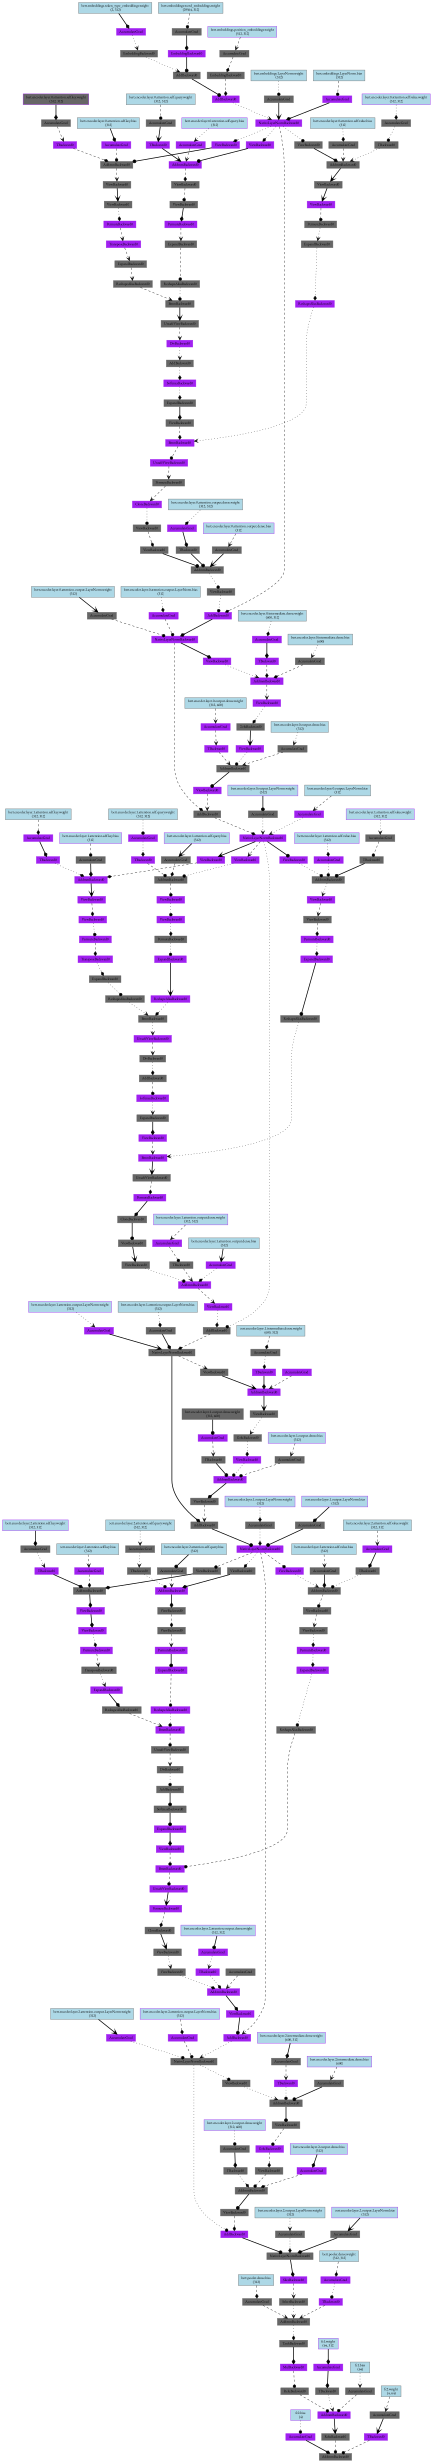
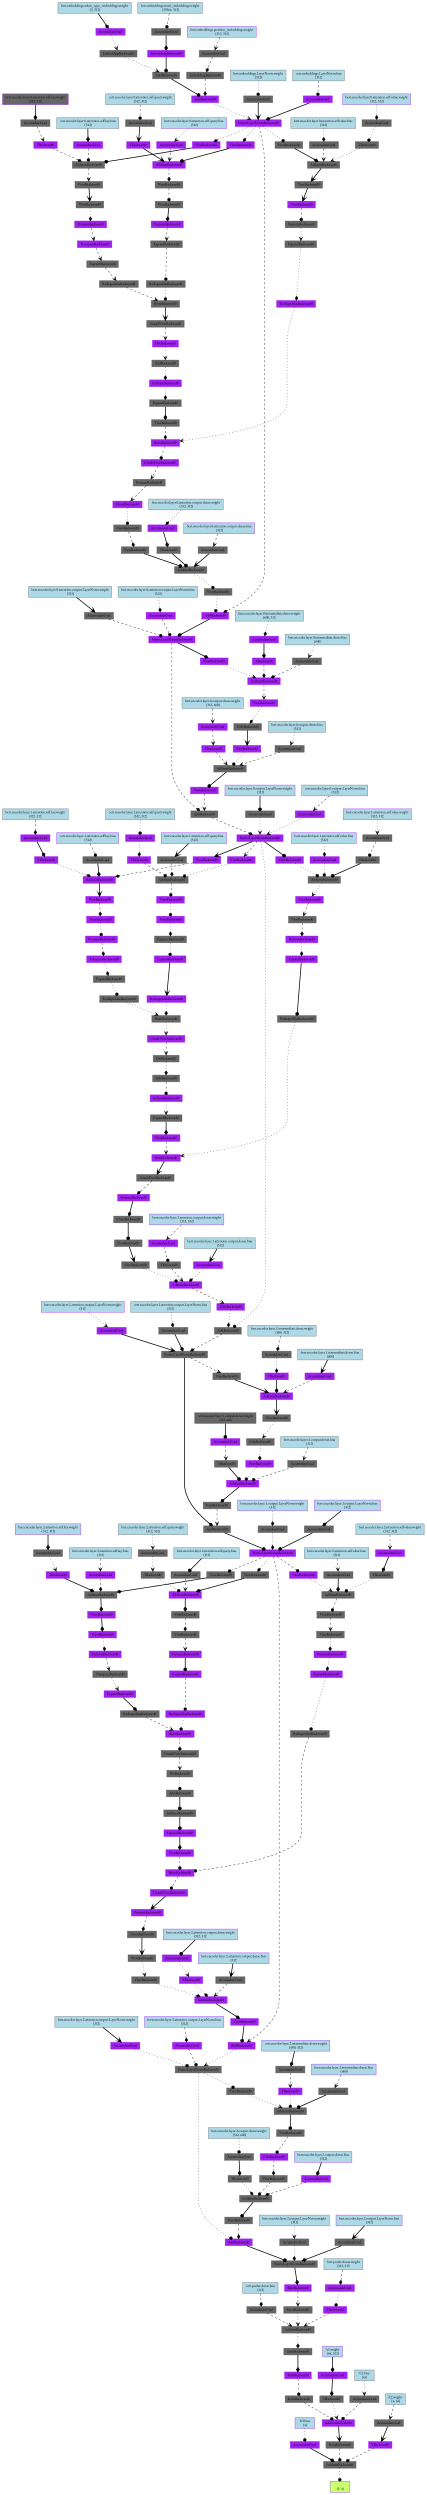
node "bert.encoder.layer.1.intermediate.dense.bias (600)": added
node "bert.encoder.layer.1.output.dense.bias (312)": color purple -> gray40
node "bert.encoder.layer.2.attention.output.dense.bias (312)": added
node "bert.encoder.layer.2.output.dense.weight (312, 600)": color purple -> gray40
node "(1, 4)": added
